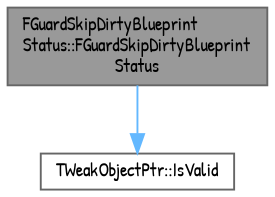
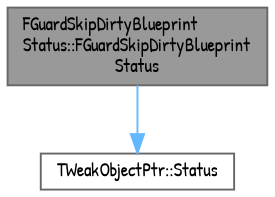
node "TWeakObjectPtr::IsValid": label "TWeakObjectPtr::IsValid" -> "TWeakObjectPtr::Status"
